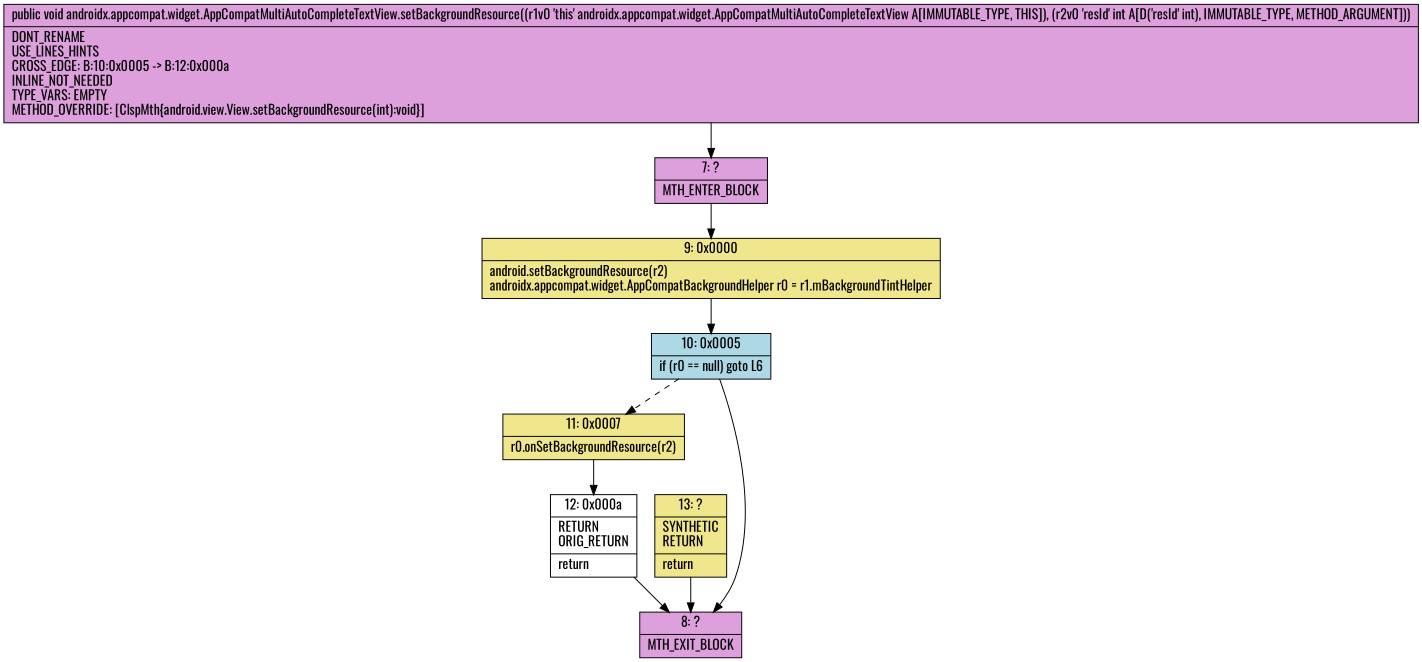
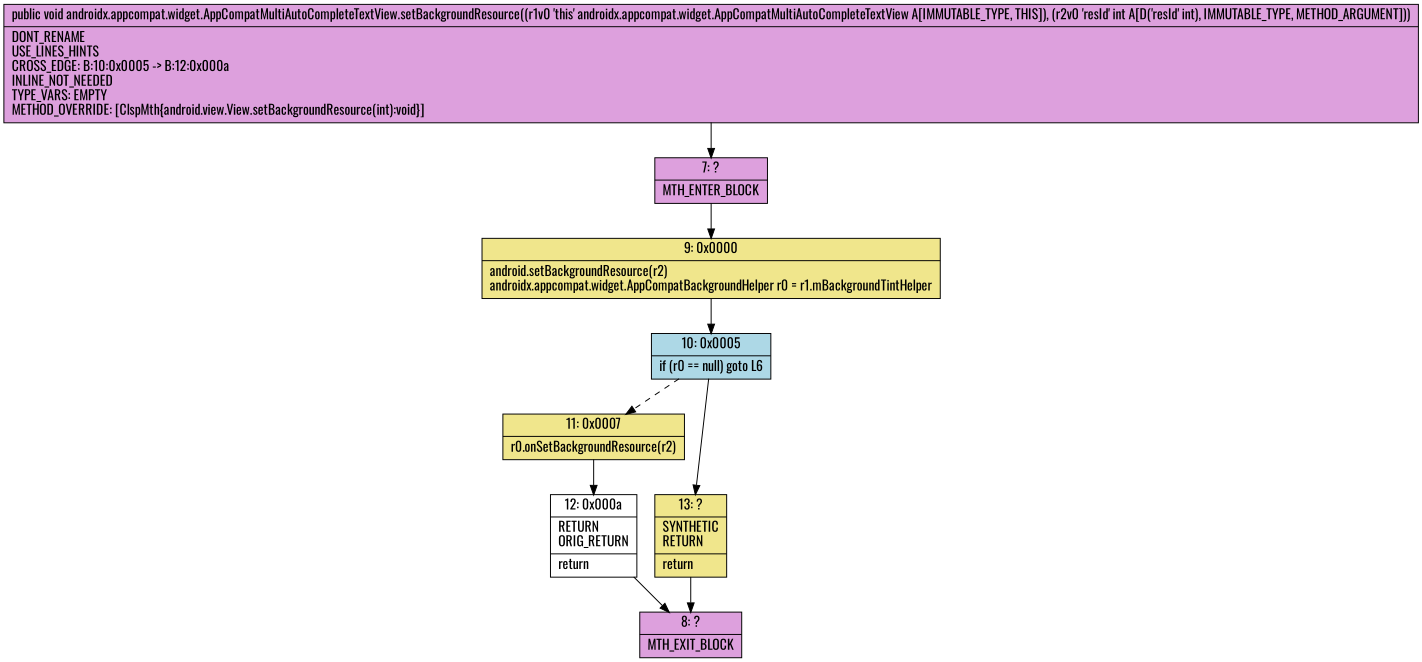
edge "10: 0x0005" -> "8: ?": now "10: 0x0005" -> "13: ?"
